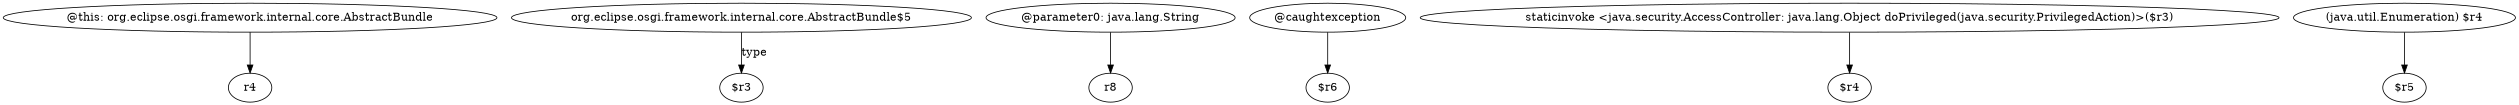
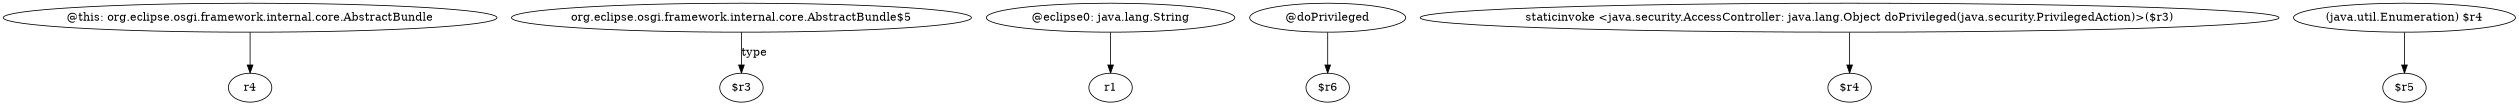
node "@parameter0: java.lang.String": label "@parameter0: java.lang.String" -> "@eclipse0: java.lang.String"
node "@caughtexception": label "@caughtexception" -> "@doPrivileged"
node "r8": label "r8" -> "r1"
